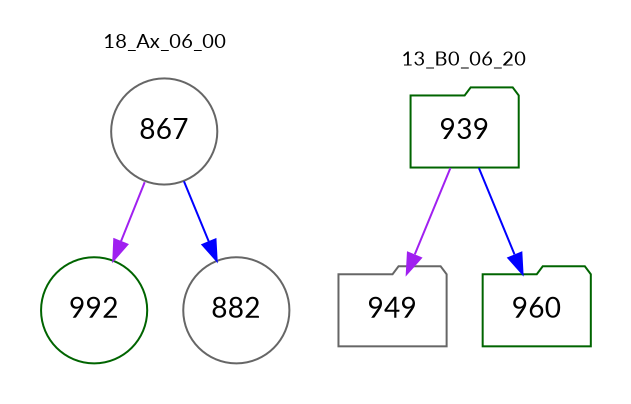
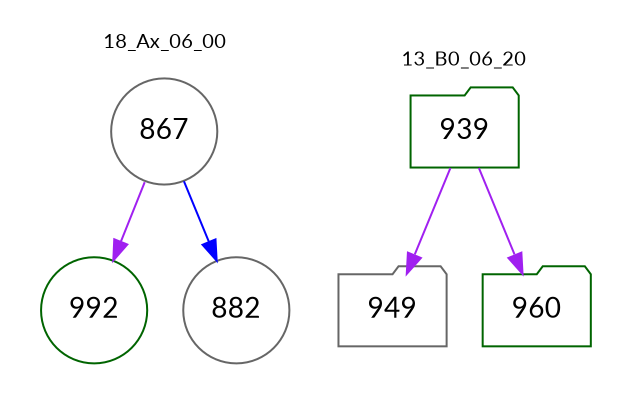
edge "939" -> "960": color blue -> purple
